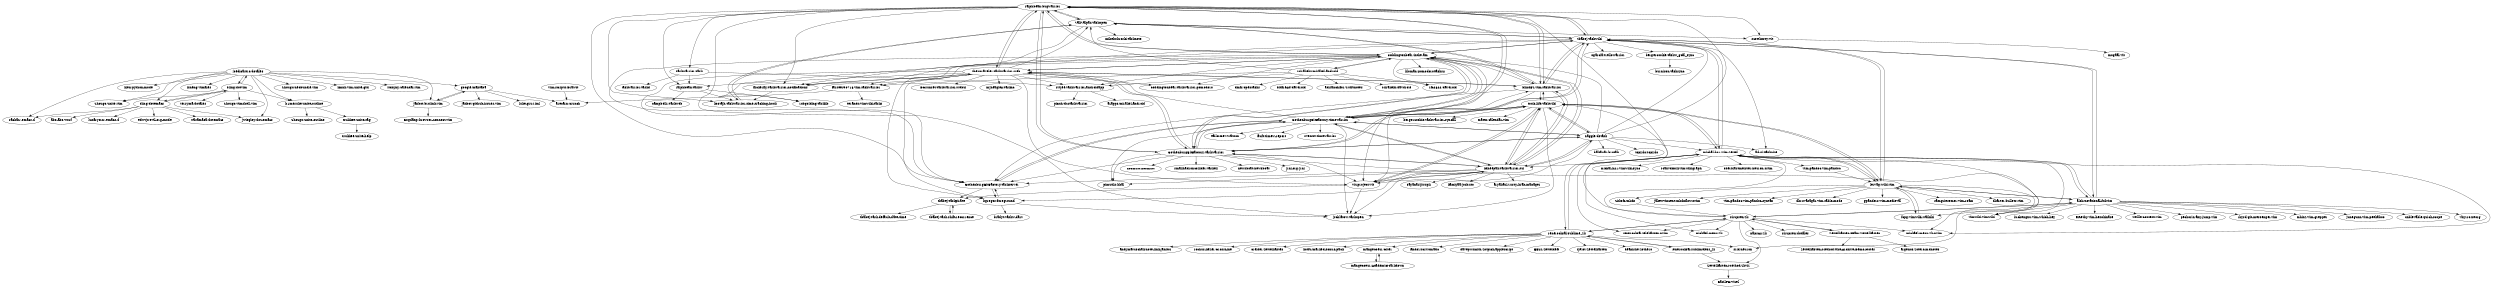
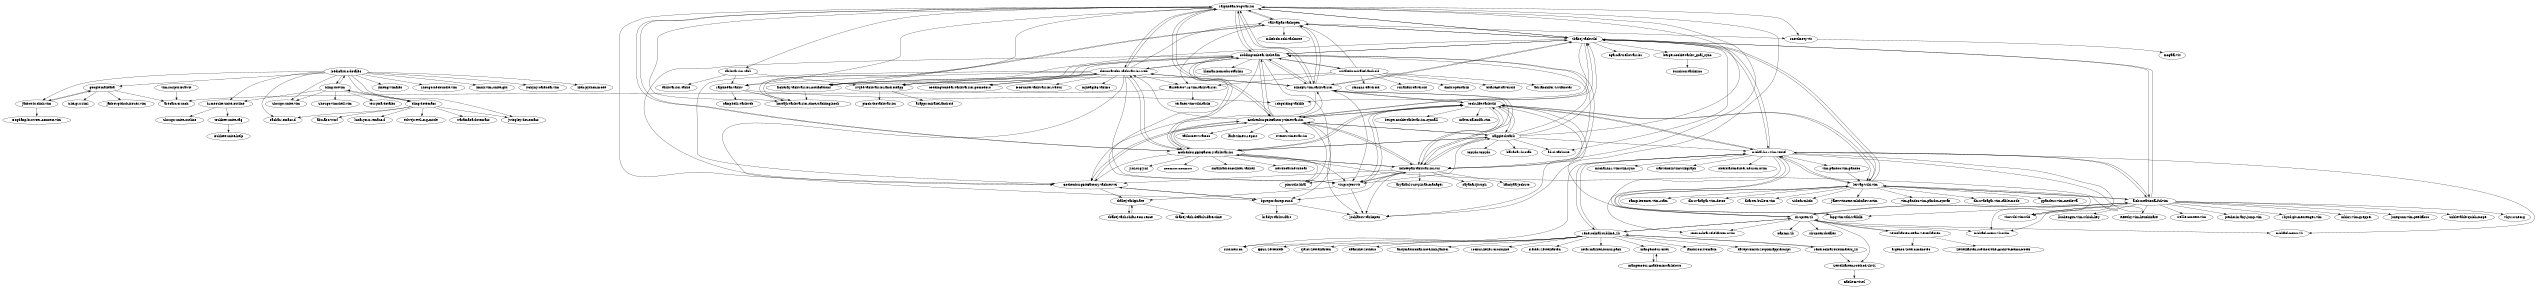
edge "coddingtonbear/inthe.am" -> "rfc2822/davdroid": now "coddingtonbear/inthe.am" -> "blindFS/vim-taskwarrior"
node "dhruvasagar/vim-dotoo": added
edge "SidOfc/mkdx" -> "sirupsen/zk": now "michal-h21/vim-zettel" -> "sirupsen/zk"
